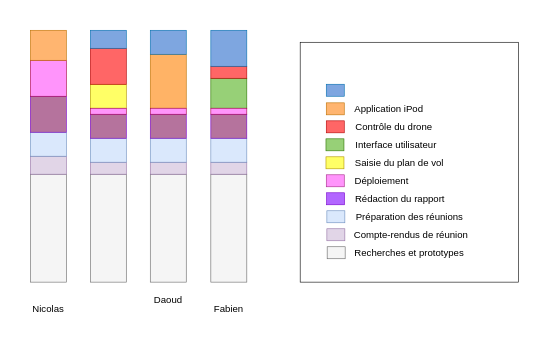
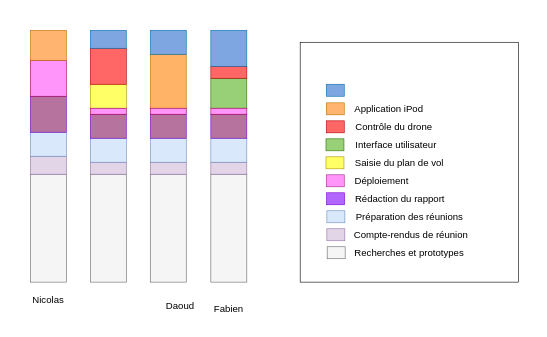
node "Daoud": moved (168, 300) -> (180, 306)
node "Nicolas": moved (48, 309) -> (48, 300)
